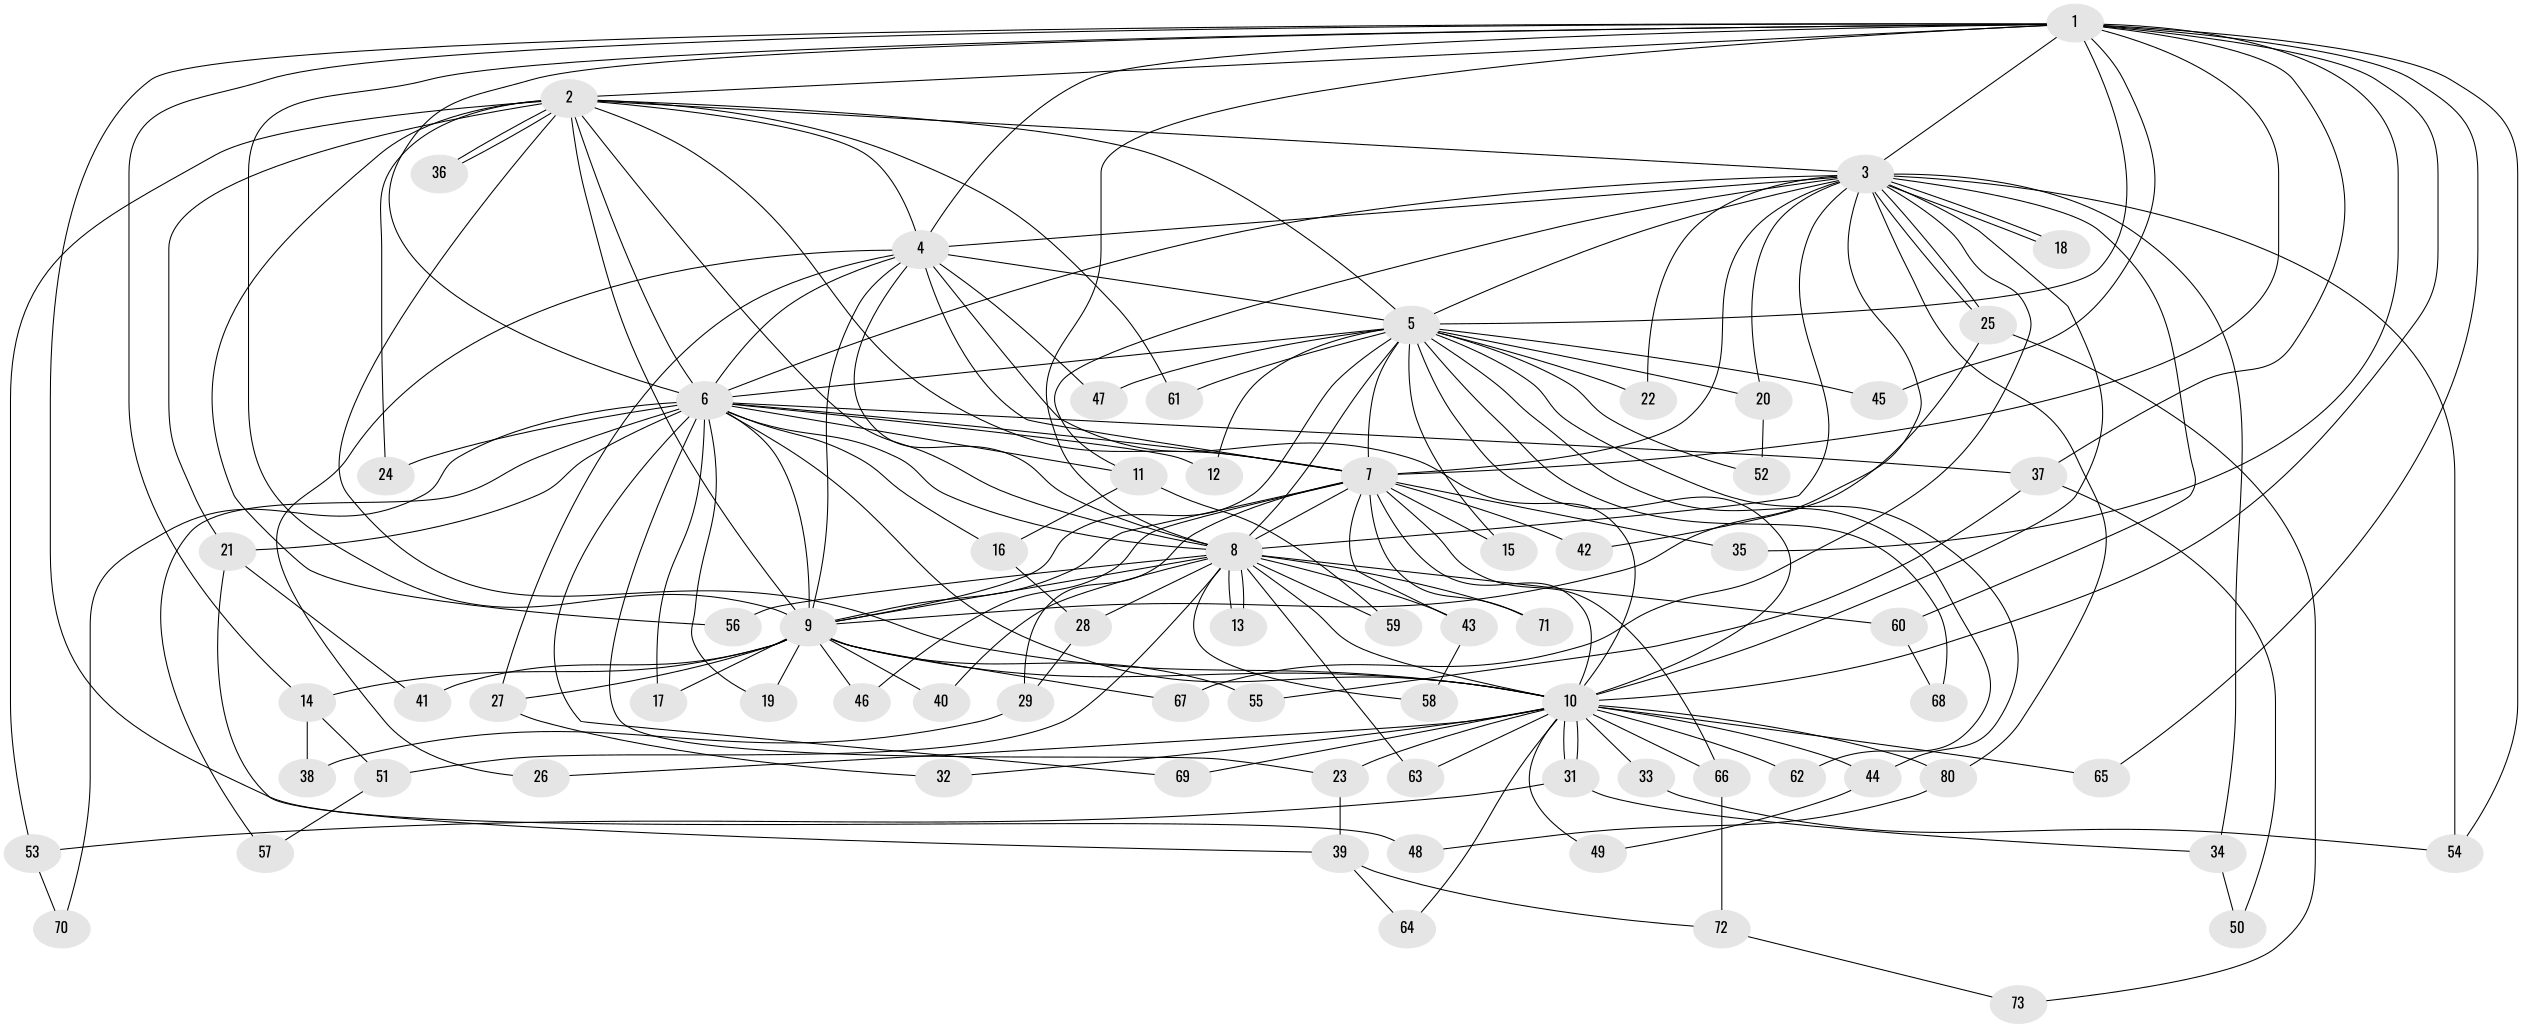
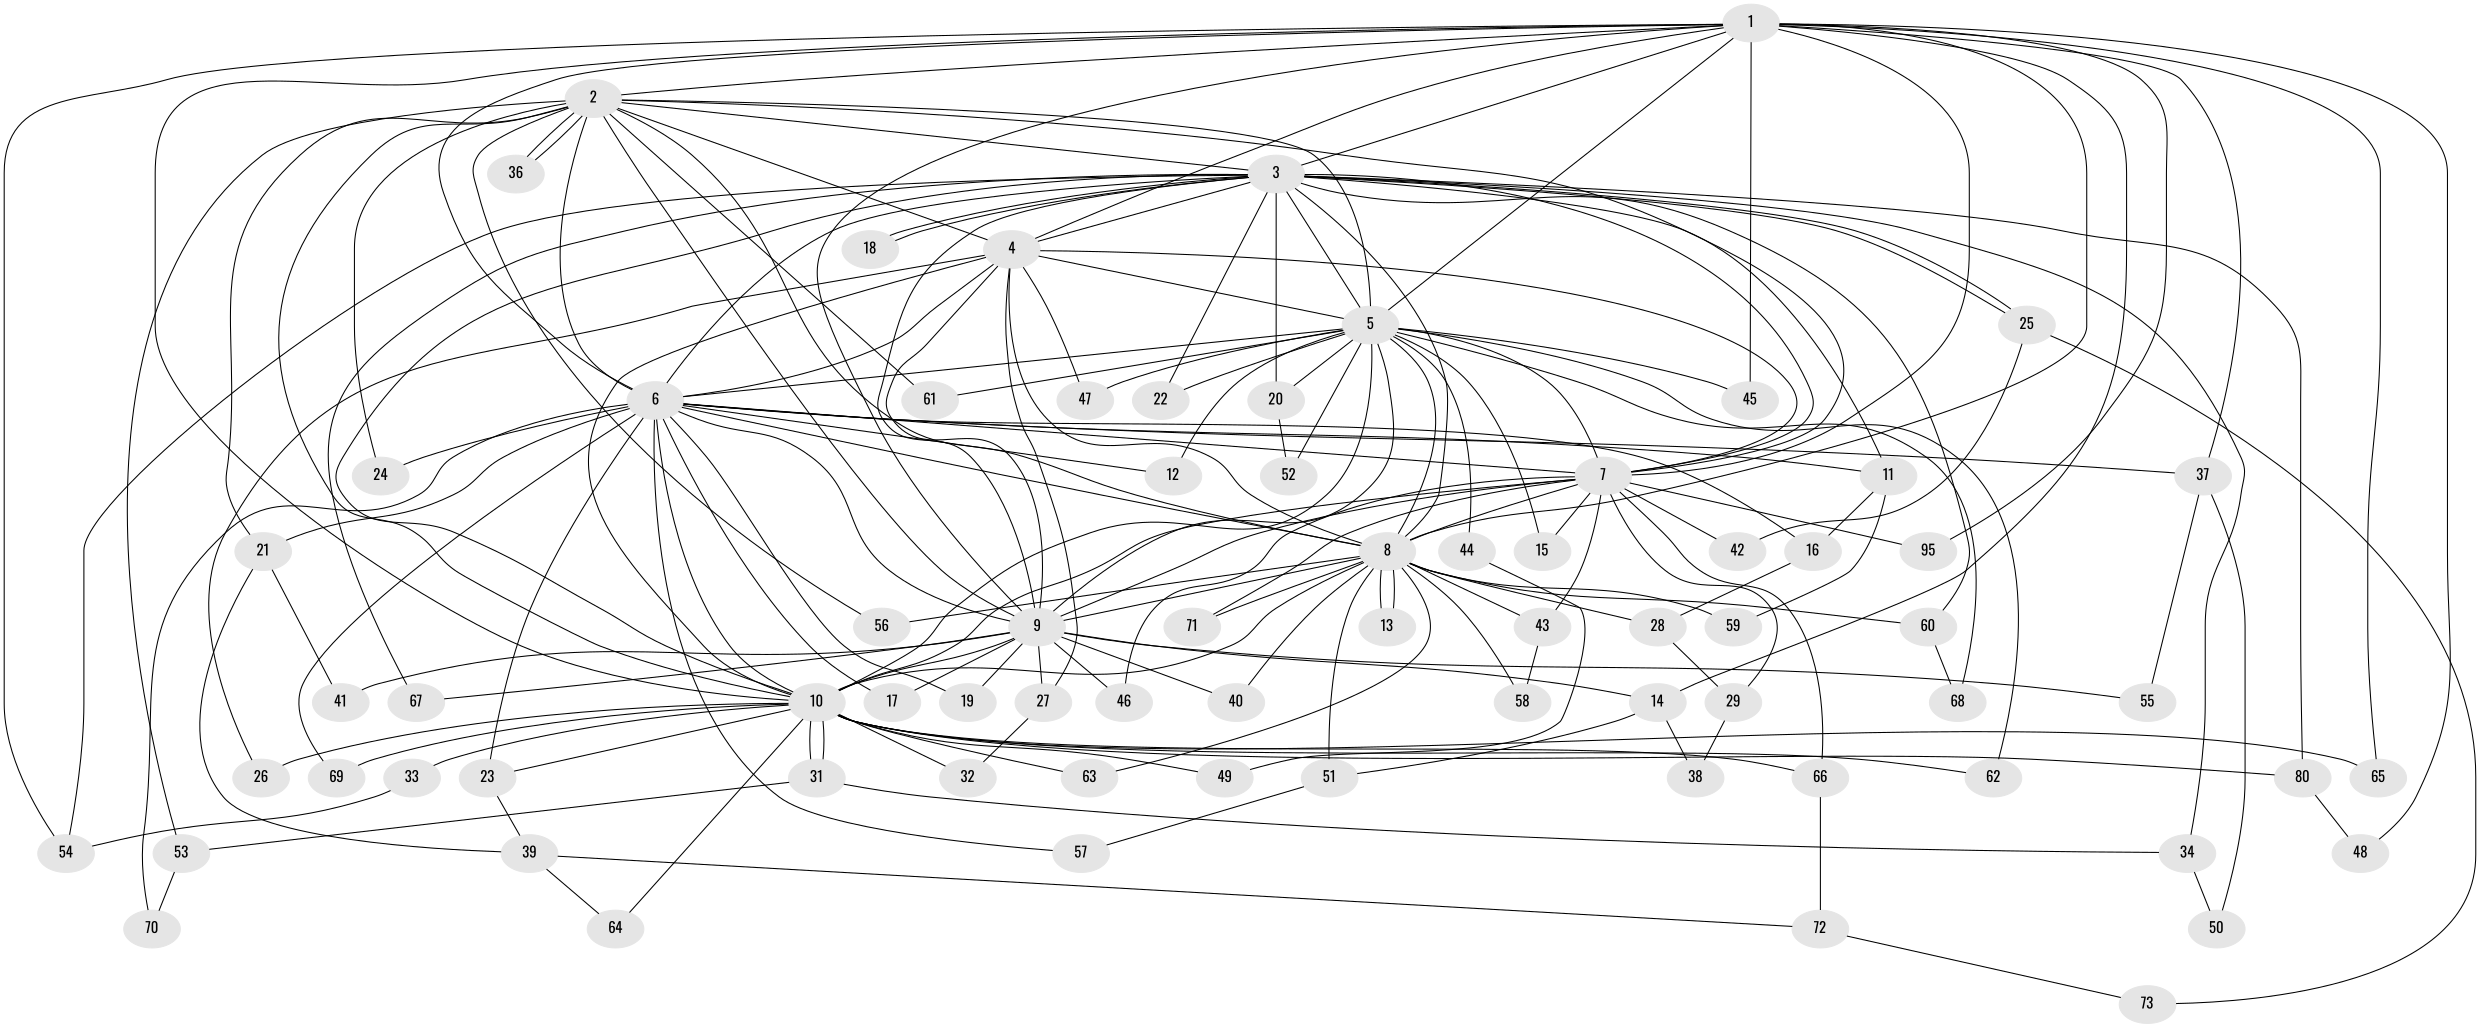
node "35": label "35" -> "95"
edge "10" -- "44": removed
